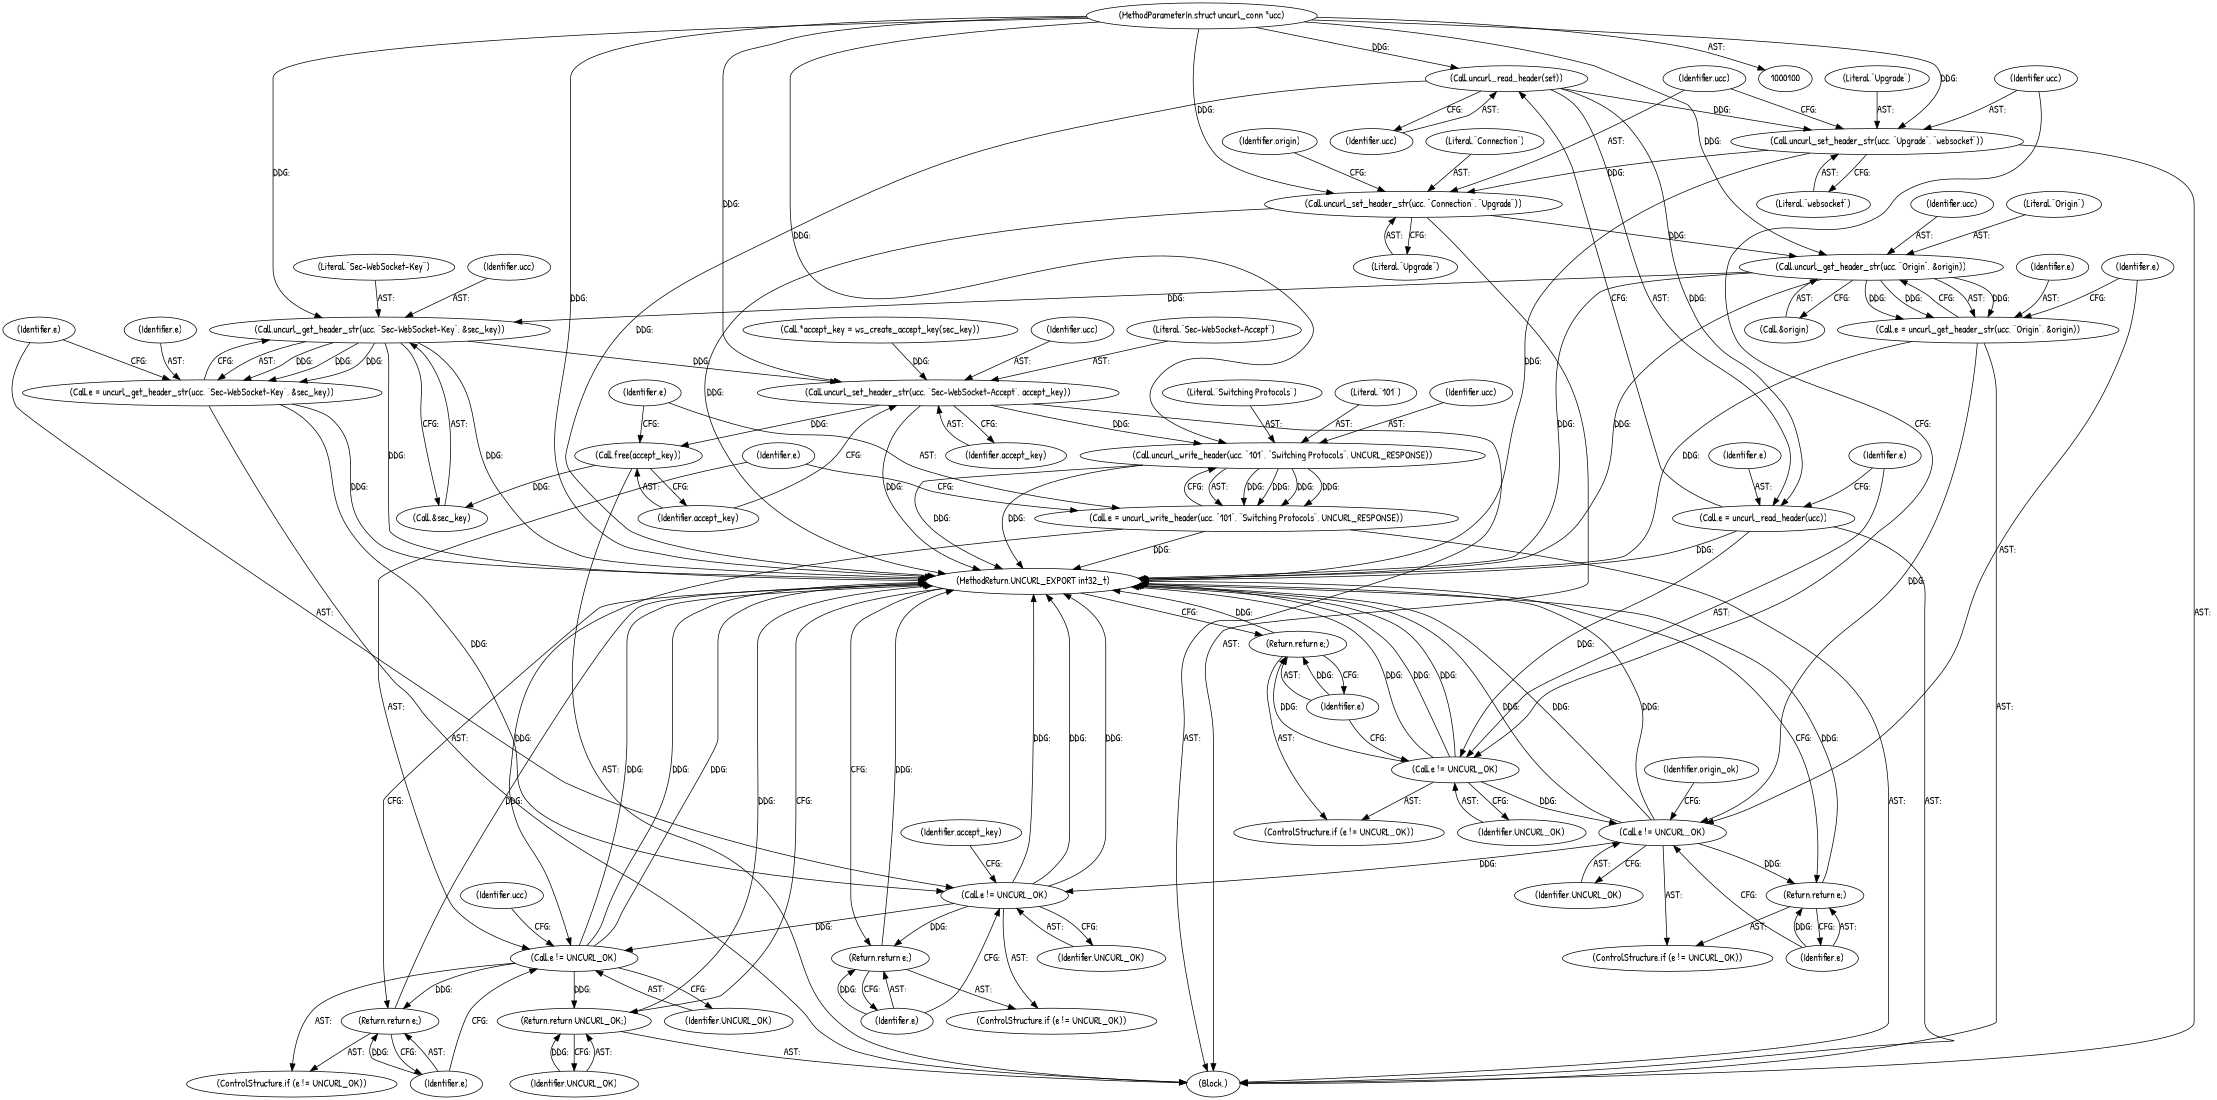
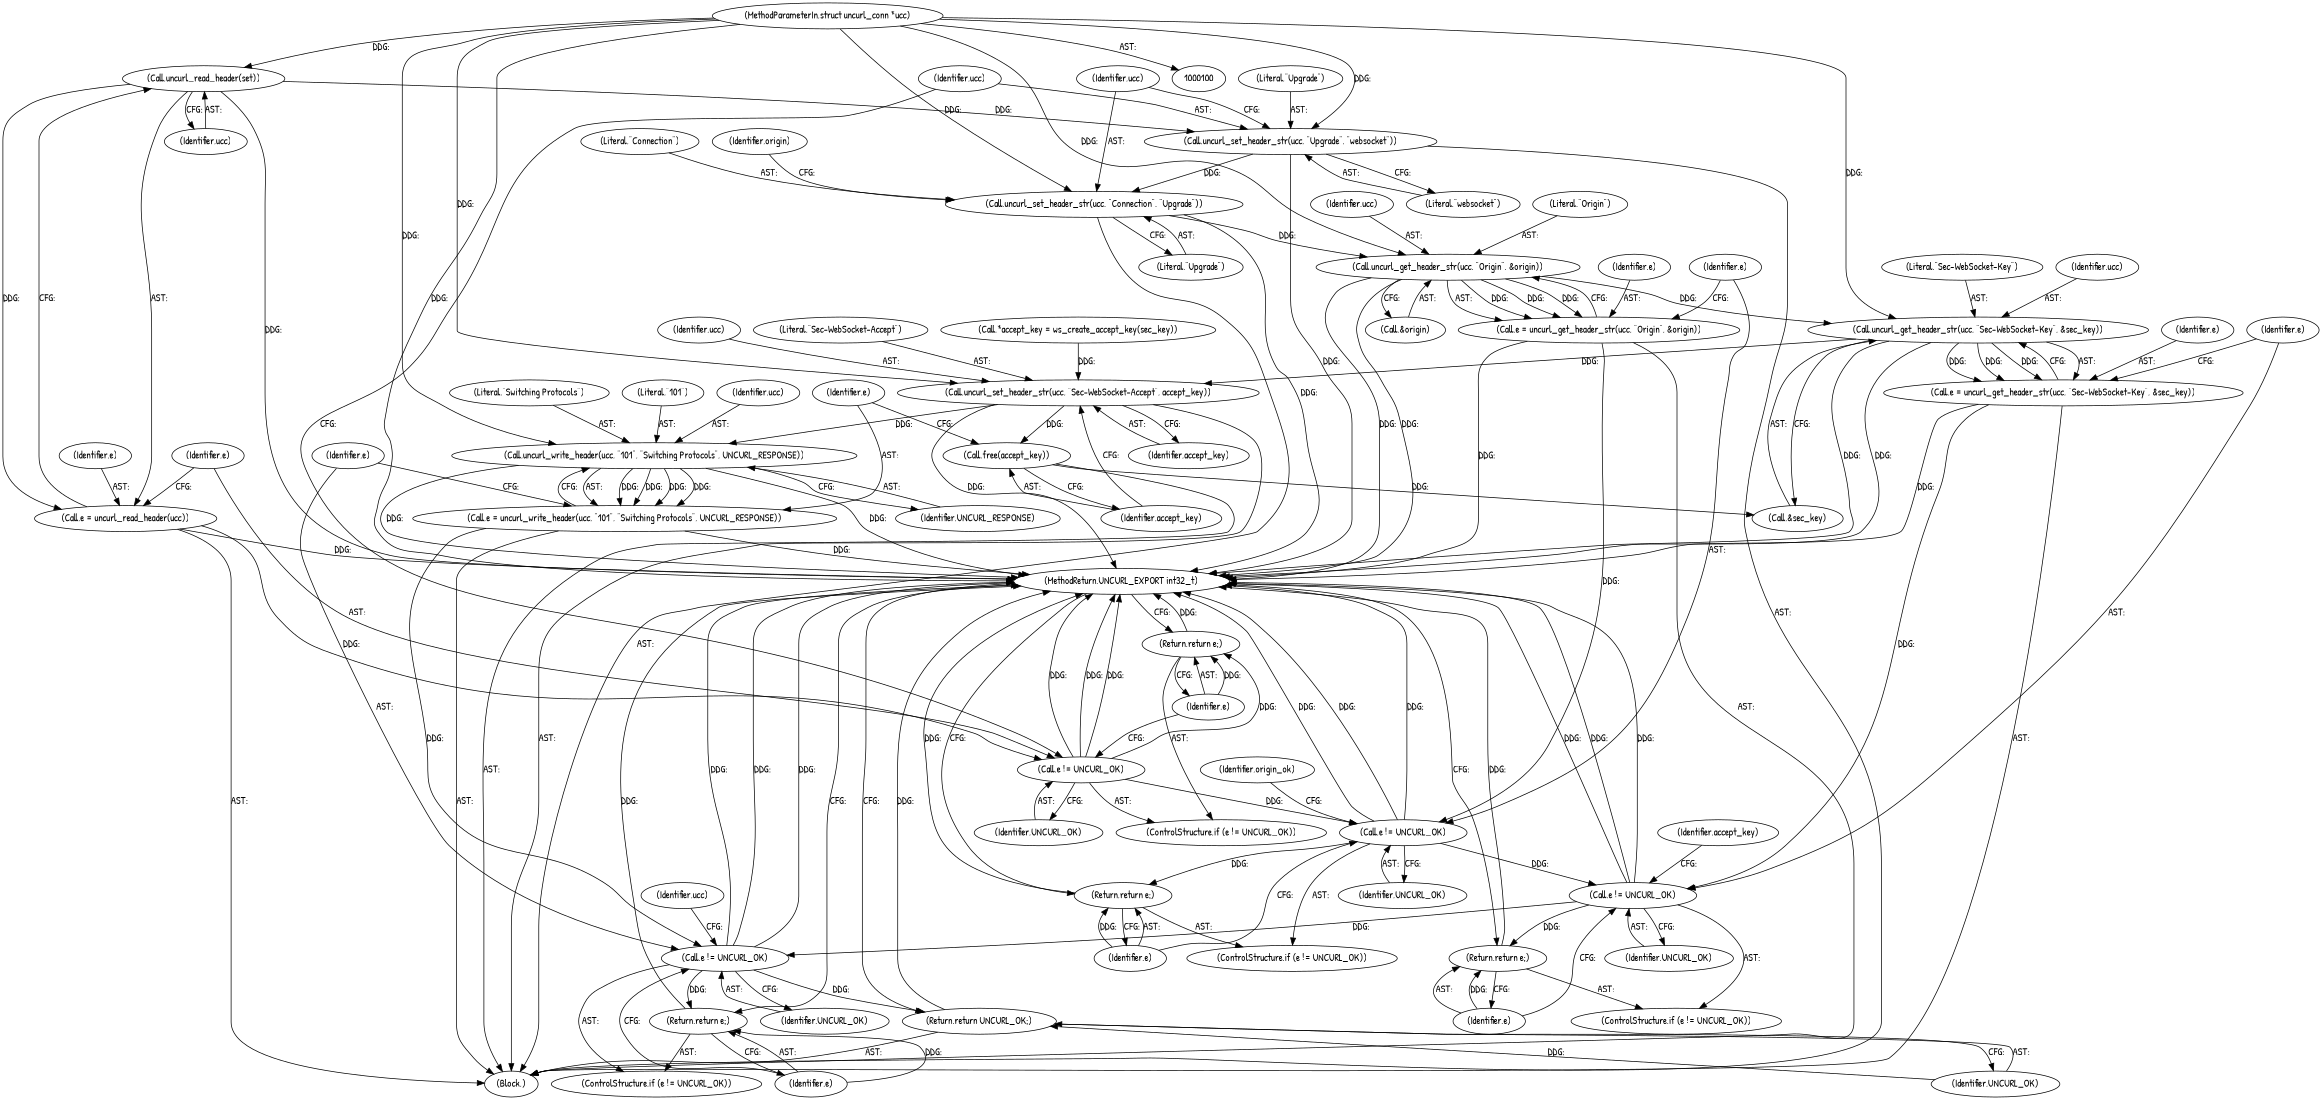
node "(Identifier,UNCURL_RESPONSE)": added
